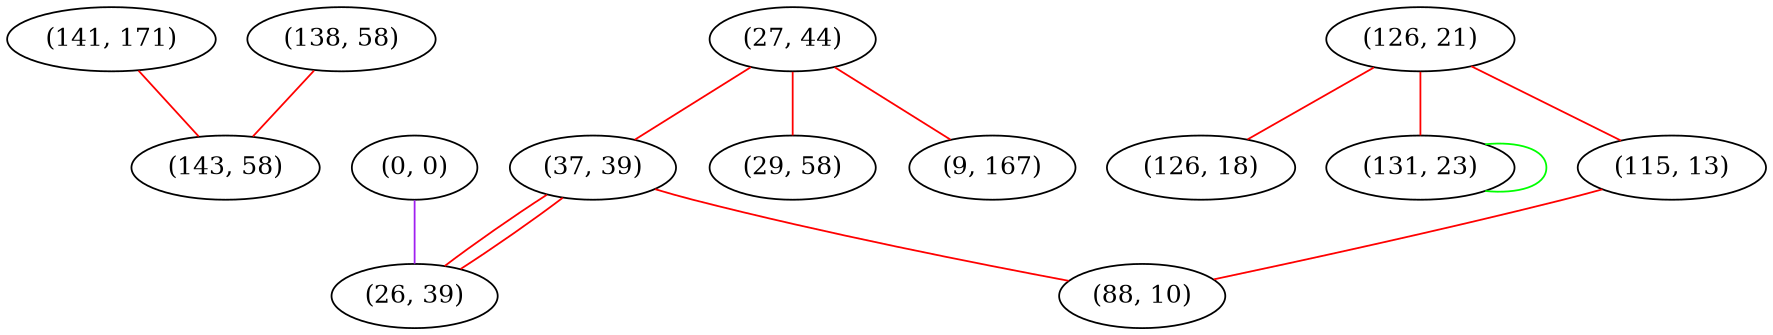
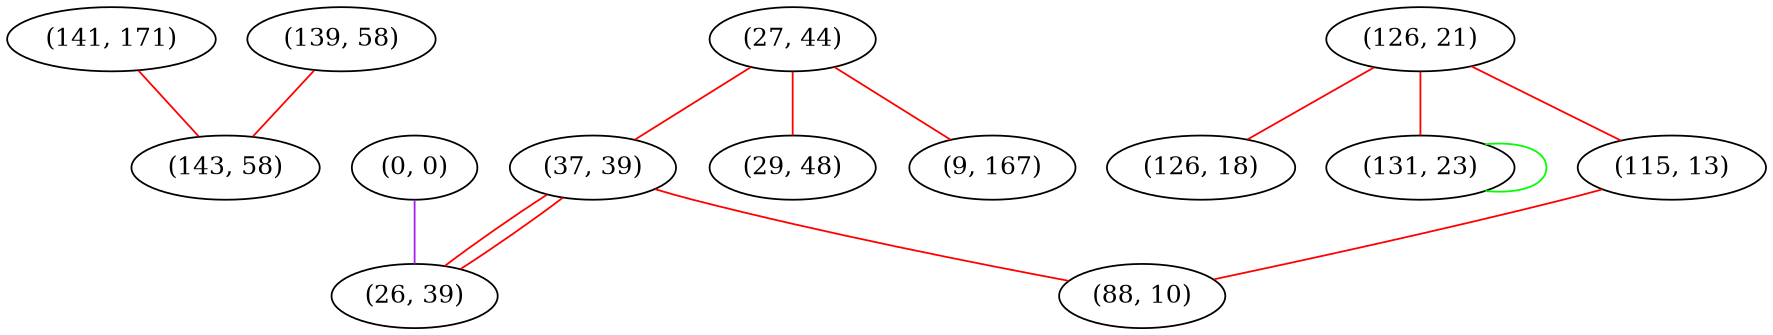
node "(138, 58)": label "(138, 58)" -> "(139, 58)"
node "(29, 58)": label "(29, 58)" -> "(29, 48)"
